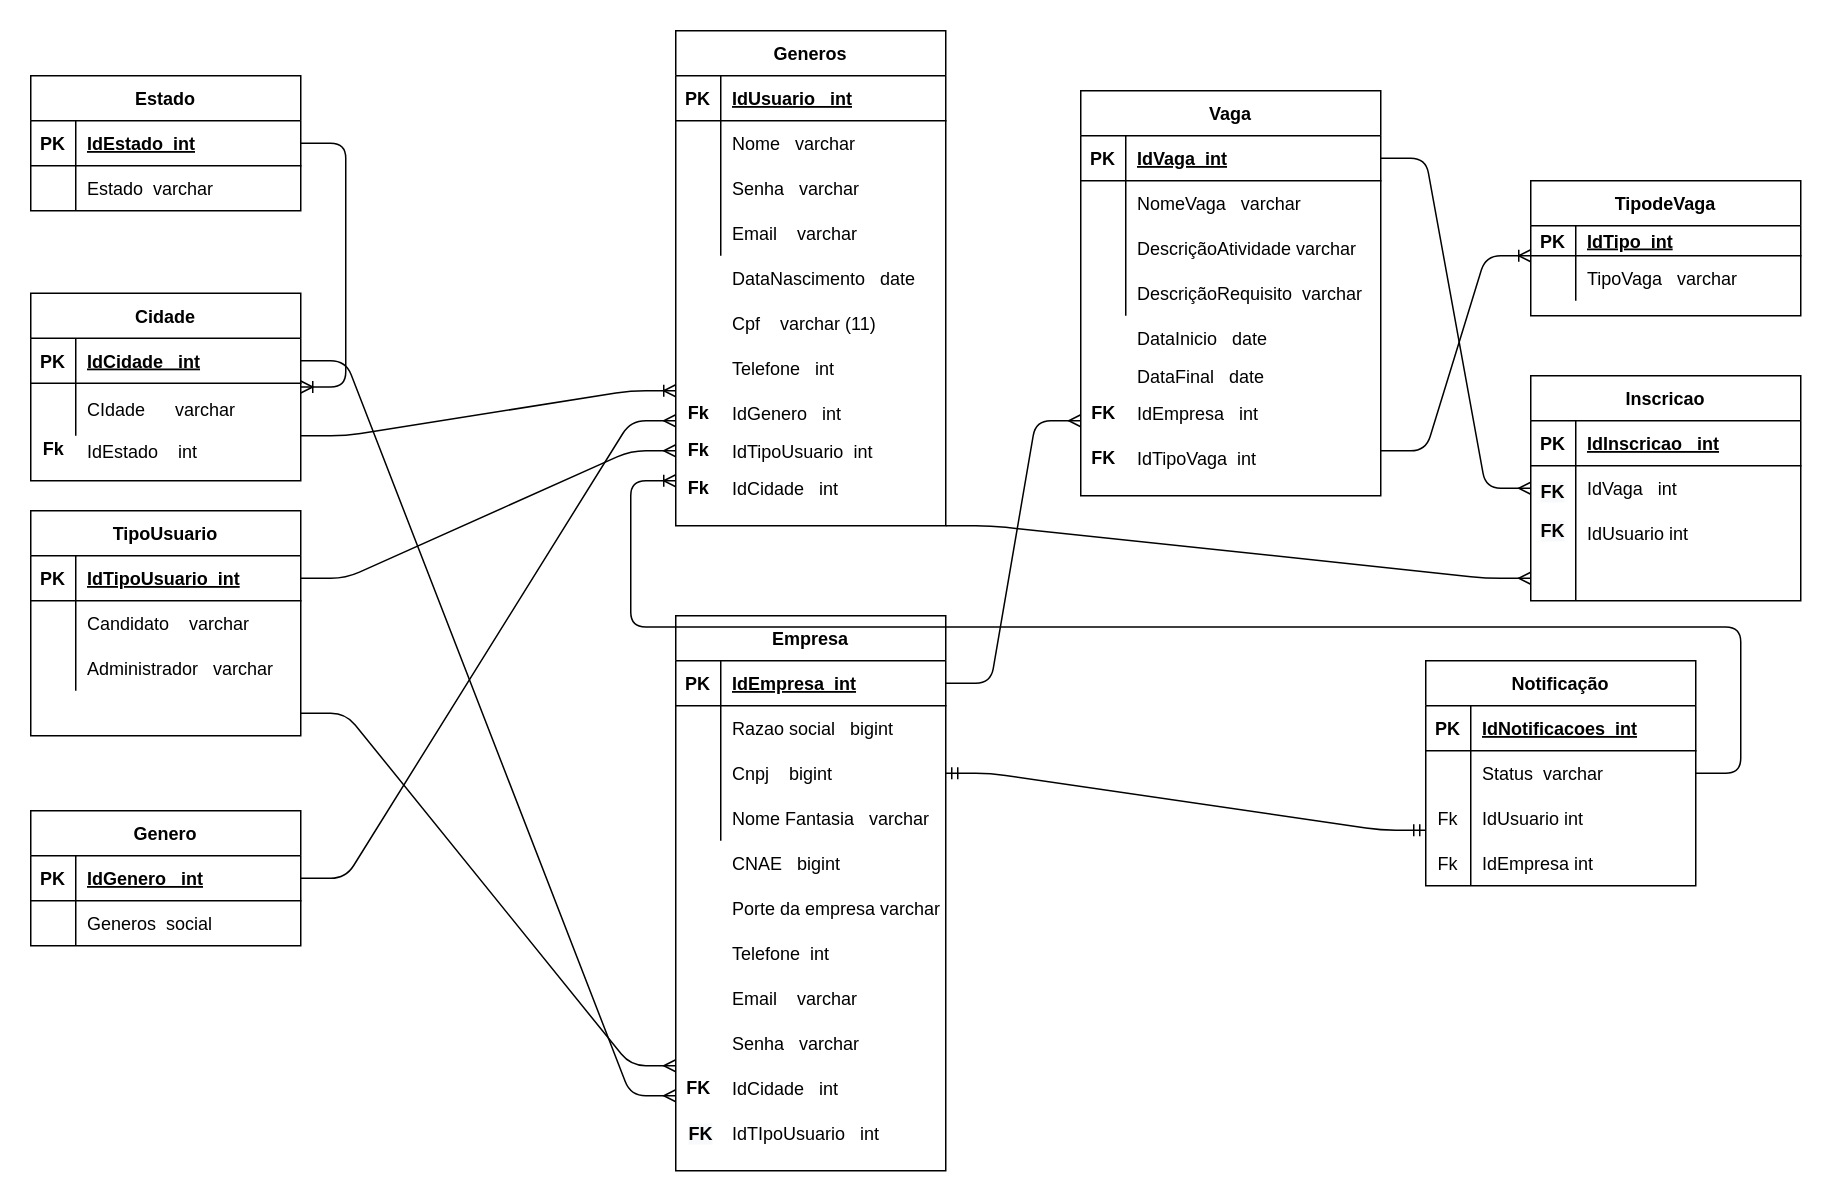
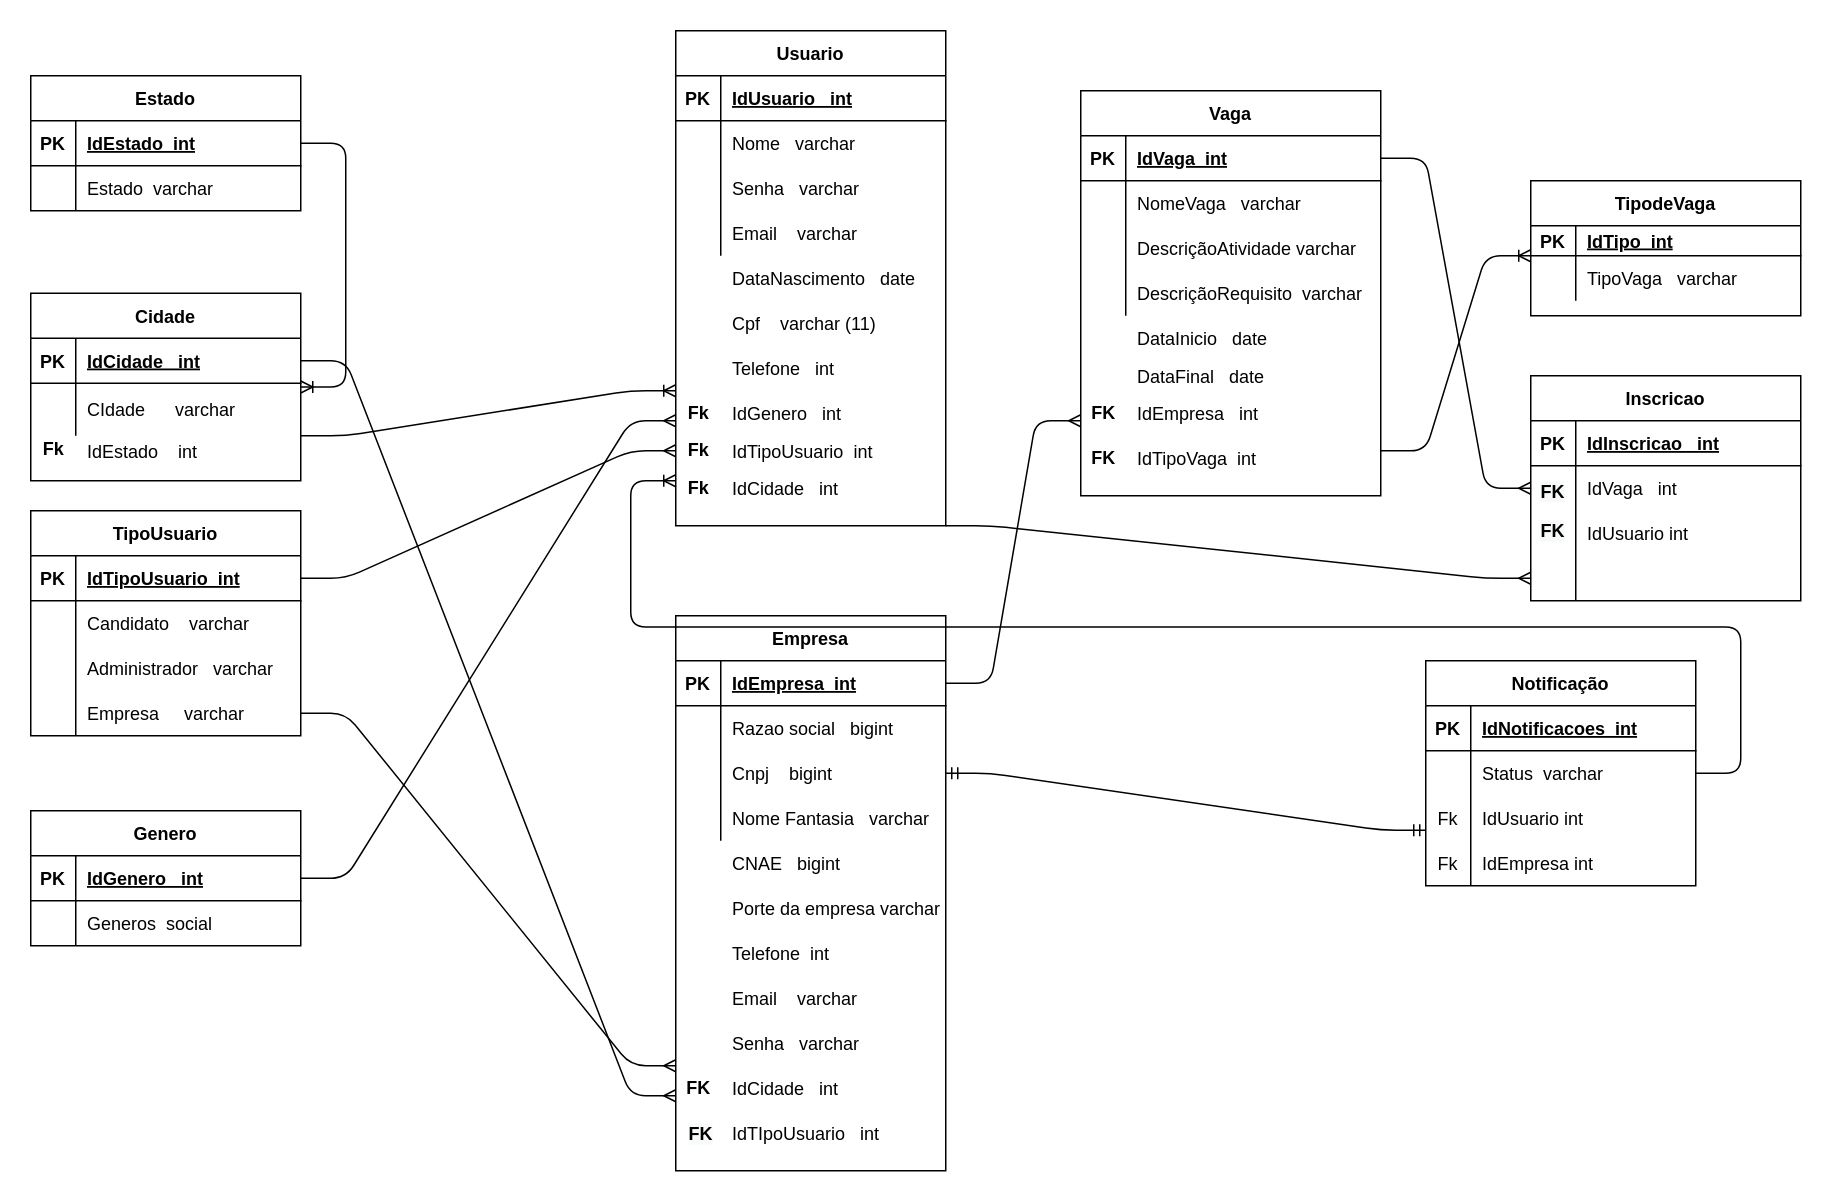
node "Generos": label "Generos" -> "Usuario"
node "Empresa varchar": added
